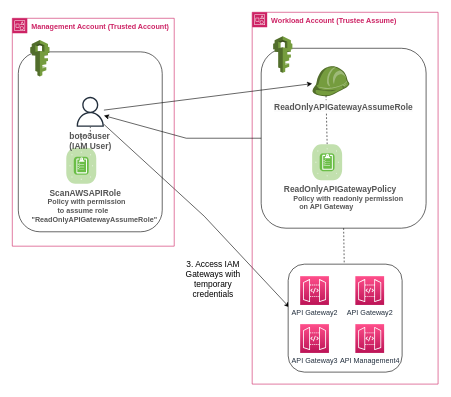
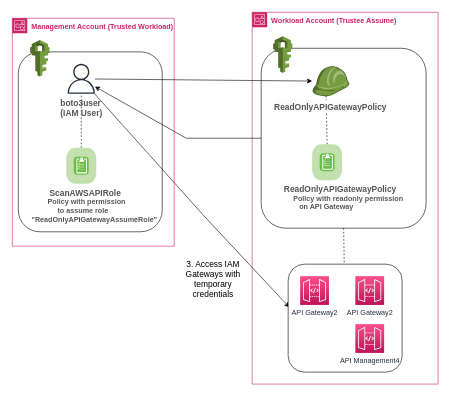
node "Management Account (Trusted Account)": label "Management Account (Trusted Account)" -> "Management Account (Trusted Workload)"
node "boto3user (IAM User)": moved (90, 112) -> (81, 79)
node "ReadOnlyAPIGatewayAssumeRole": label "ReadOnlyAPIGatewayAssumeRole" -> "ReadOnlyAPIGatewayPolicy"
node "API Gateway3": removed
